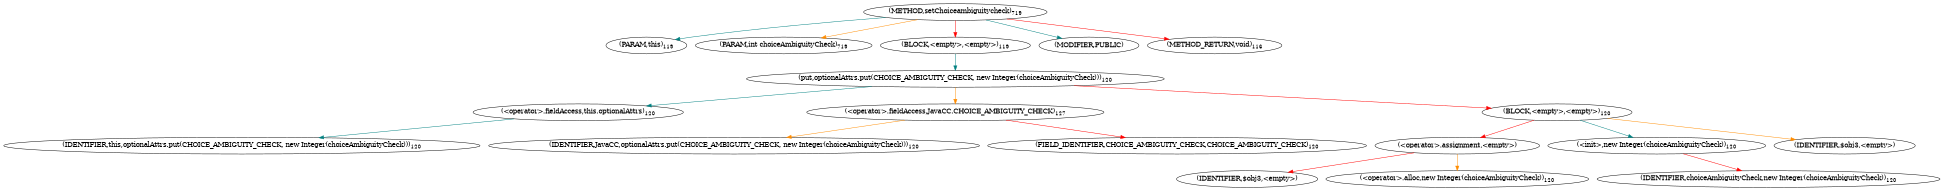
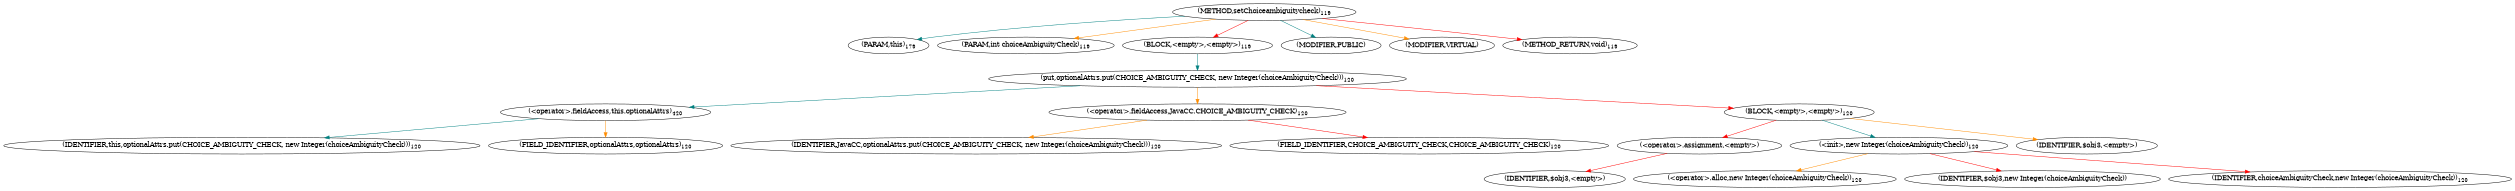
node "(METHOD,setChoiceambiguitycheck)": text "719" -> "119"
node "(PARAM,this)": text "119" -> "179"
node "(PARAM,int choiceAmbiguityCheck)": text "719" -> "119"
node "(METHOD_RETURN,void)": text "116" -> "119"
node "(MODIFIER,VIRTUAL)": added
node "(<operator>.fieldAccess,this.optionalAttrs)": text "120" -> "420"
node "(<operator>.fieldAccess,JavaCC.CHOICE_AMBIGUITY_CHECK)": text "127" -> "120"
node "(FIELD_IDENTIFIER,optionalAttrs,optionalAttrs)": added
edge "(<operator>.assignment,<empty>)" -> "(<operator>.alloc,new Integer(choiceAmbiguityCheck))": now "(<init>,new Integer(choiceAmbiguityCheck))" -> "(<operator>.alloc,new Integer(choiceAmbiguityCheck))"
node "(IDENTIFIER,$obj3,new Integer(choiceAmbiguityCheck))": added
